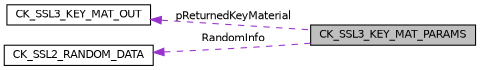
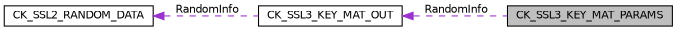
edge "CK_SSL3_KEY_MAT_PARAMS" -> "CK_SSL3_KEY_MAT_OUT": label " pReturnedKeyMaterial" -> " RandomInfo"
edge "CK_SSL3_KEY_MAT_PARAMS" -> "CK_SSL2_RANDOM_DATA": now "CK_SSL3_KEY_MAT_OUT" -> "CK_SSL2_RANDOM_DATA"
